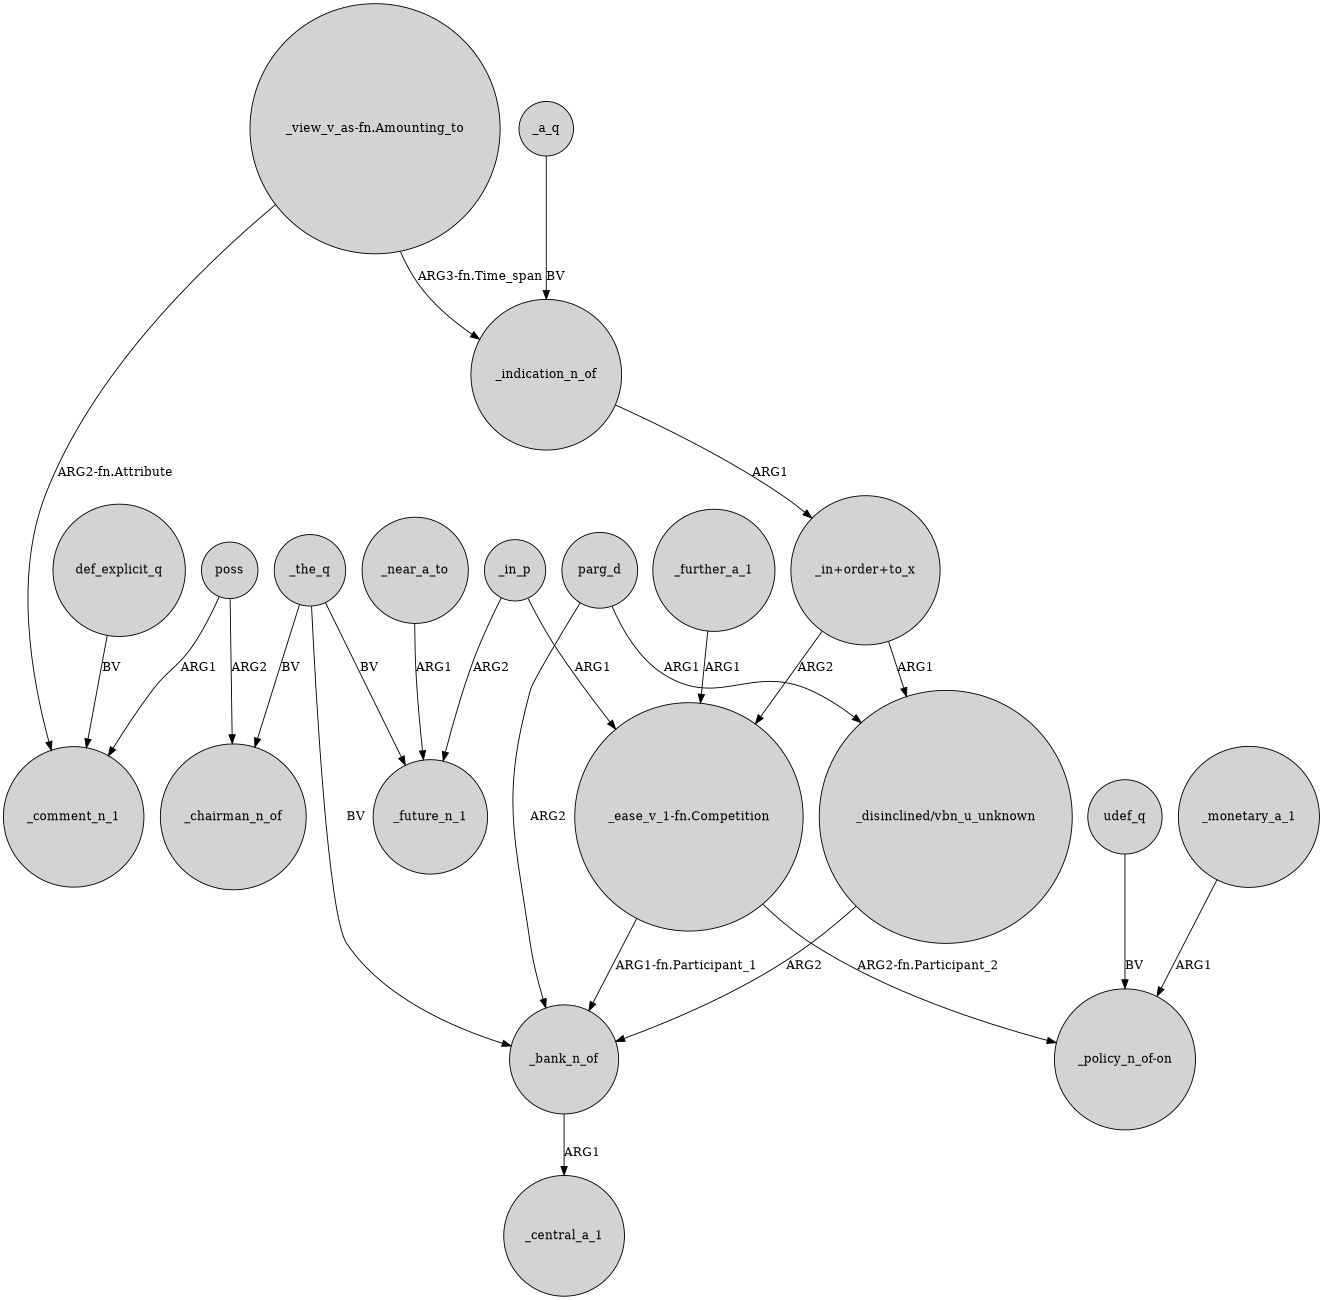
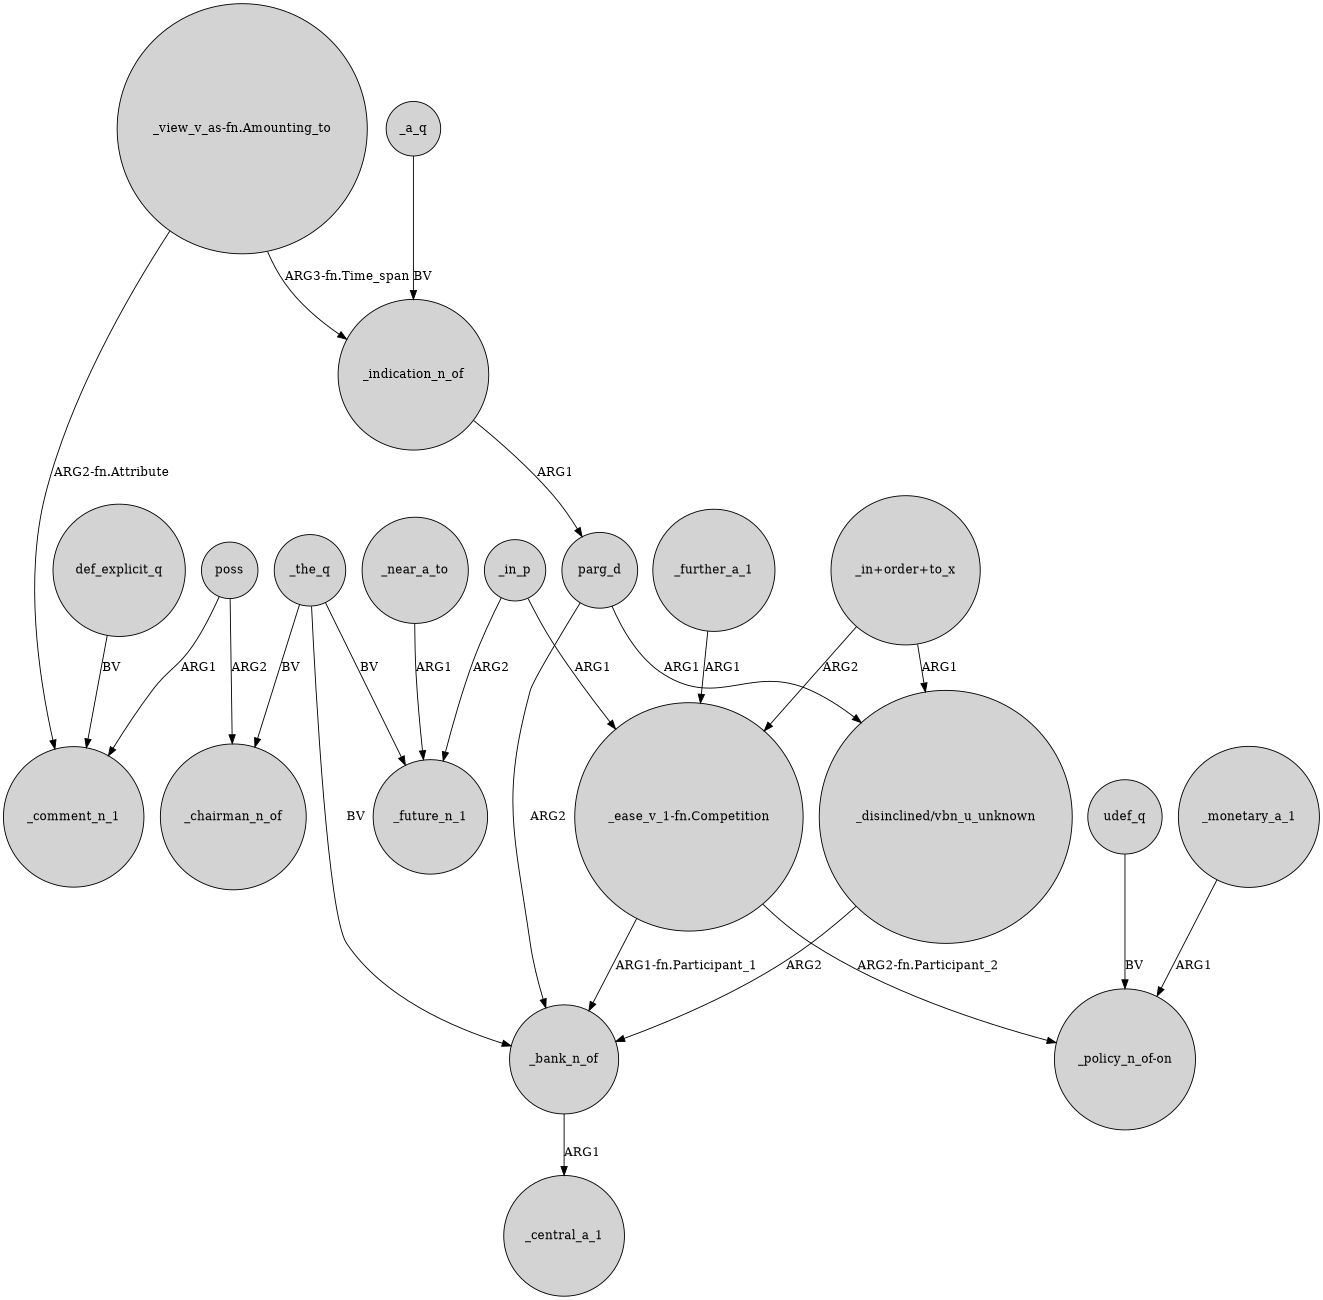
edge "_indication_n_of" -> "_in+order+to_x": now "_indication_n_of" -> "parg_d"
